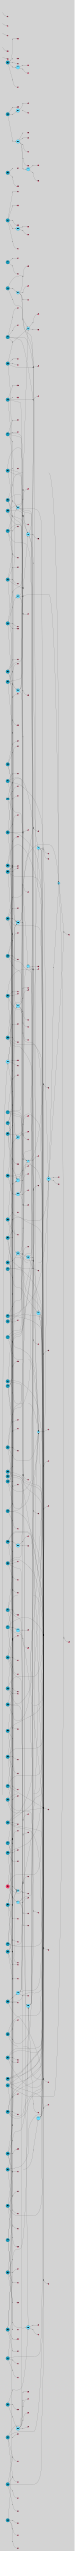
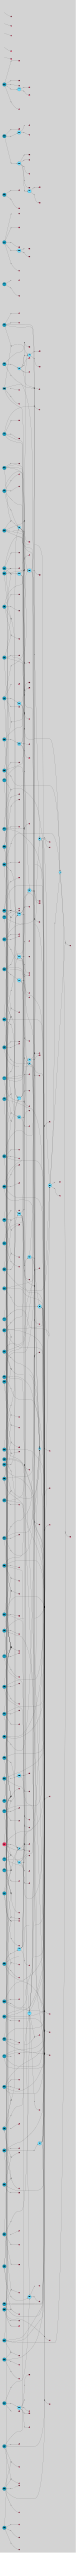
node "T438": shape circle -> box
node "T330": added
node "T416": shape box -> circle
